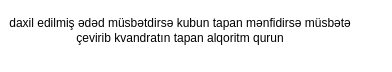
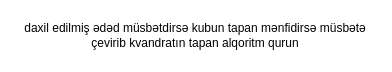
node "daxil edilmiş ədəd müsbətdirsə kubun tapan mənfidirsə müsbətə çevirib kvandratın tapan alqoritm qurun": moved (181, 31) -> (196, 36)
